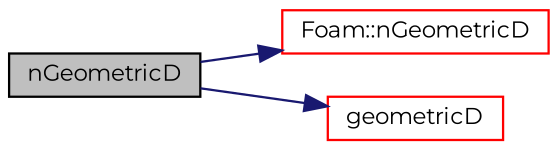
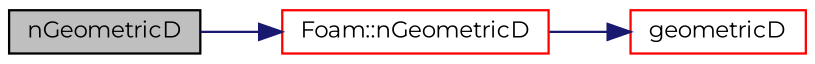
edge "nGeometricD" -> "geometricD": now "Foam::nGeometricD" -> "geometricD"
